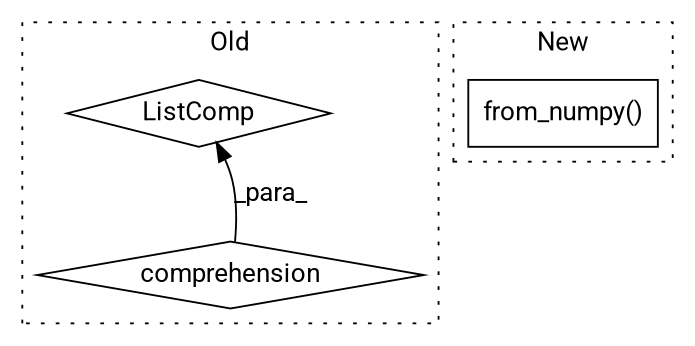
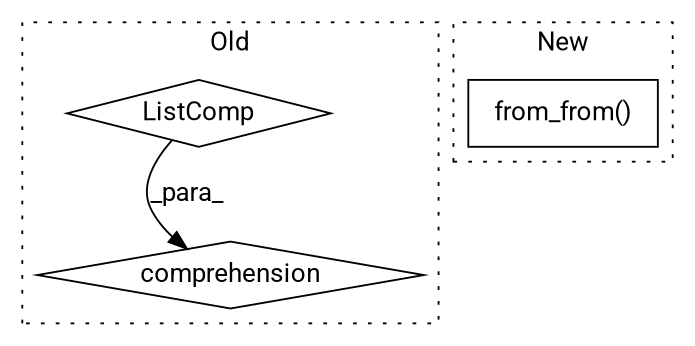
node "from_numpy()": label "from_numpy()" -> "from_from()"
edge "comprehension" -> "ListComp": reversed
